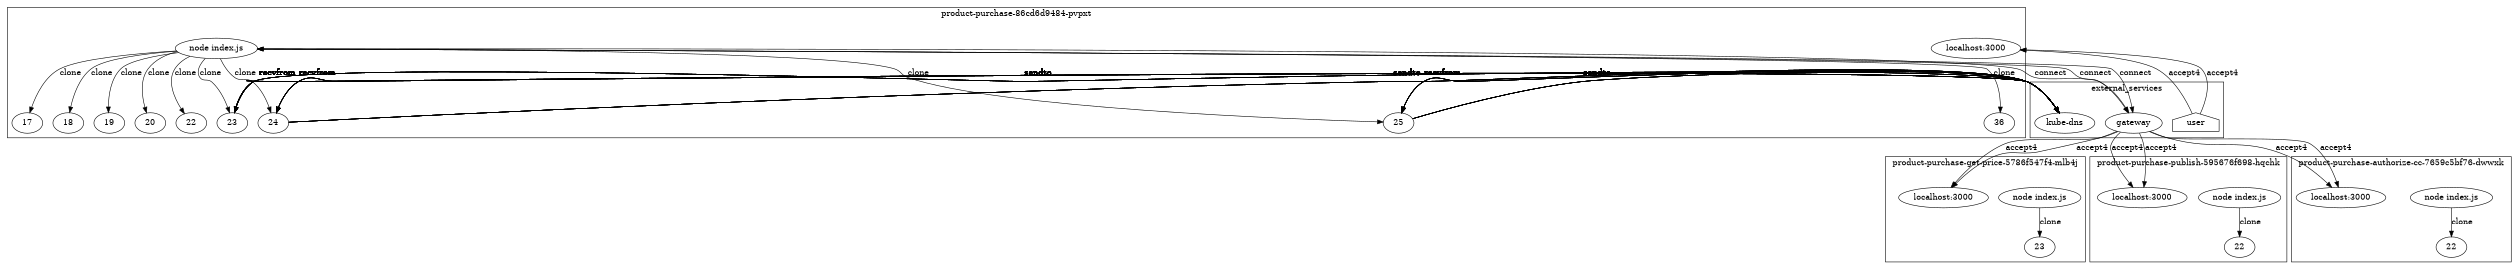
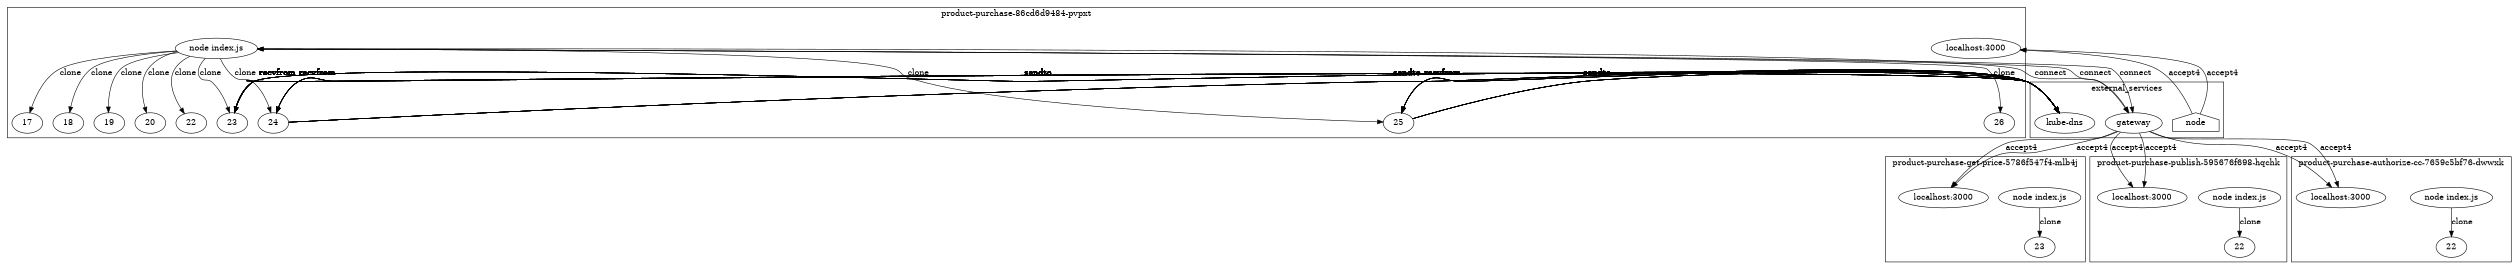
node "36": label "36" -> "26"
node "user": label "user" -> "node"
